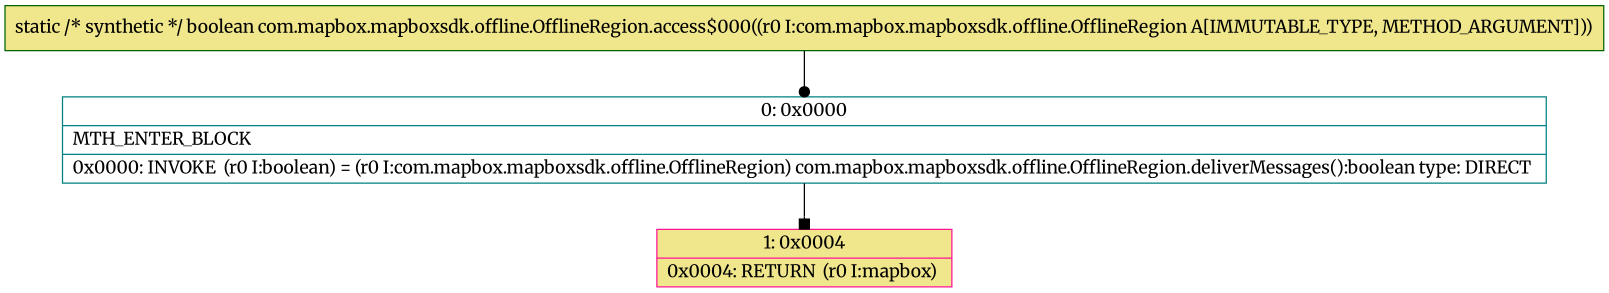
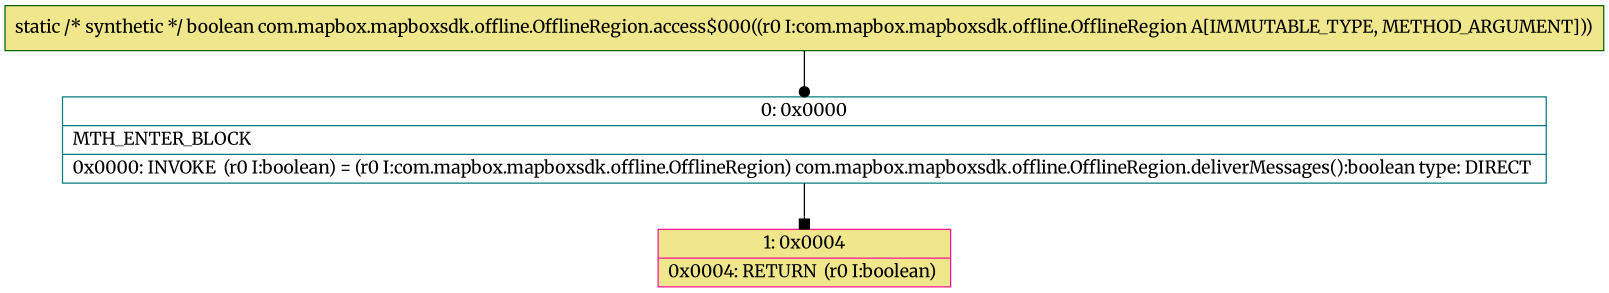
node "1: 0x0004": text "0x0004: RETURN  (r0 I:mapbox)" -> "0x0004: RETURN  (r0 I:boolean)"
